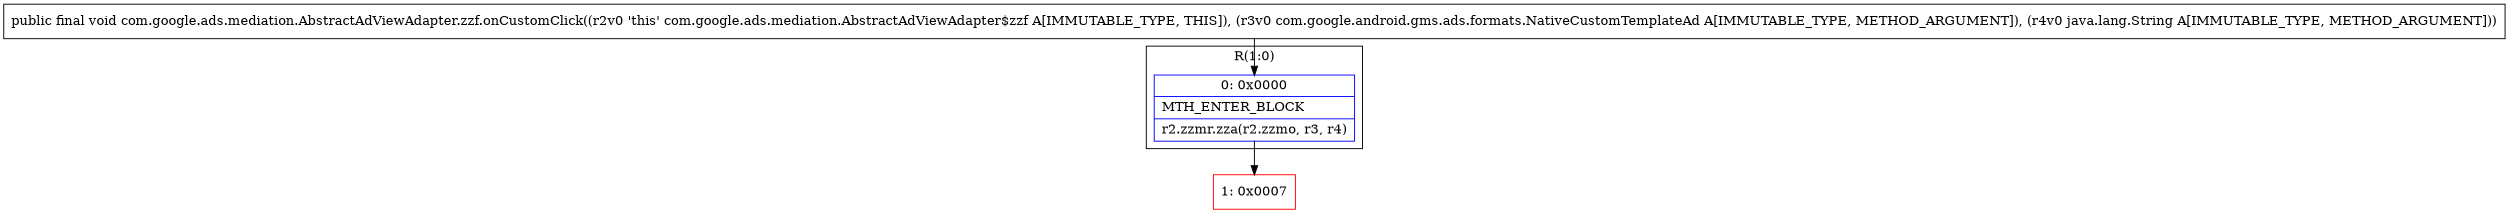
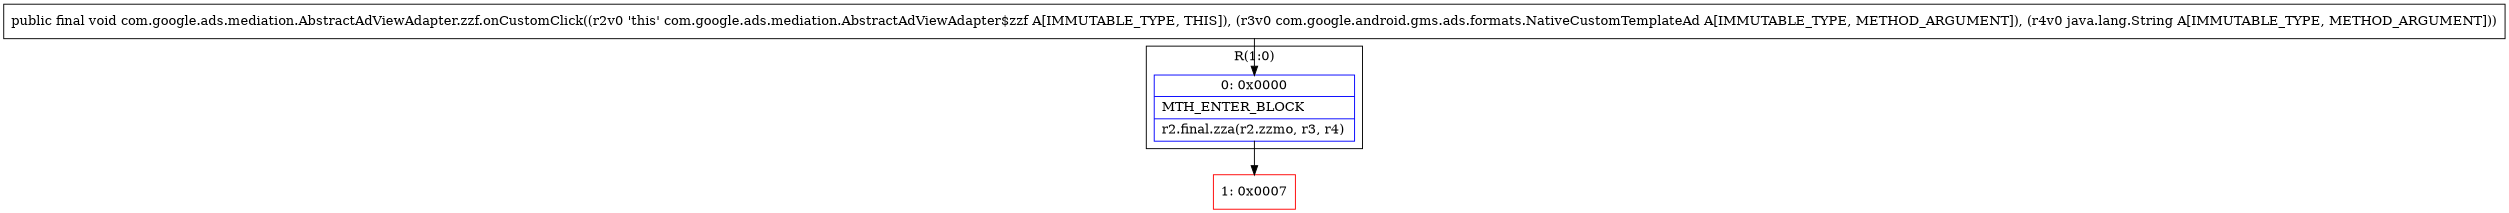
node "0: 0x0000": text "r2.zzmr.zza(r2.zzmo, r3, r4)" -> "r2.final.zza(r2.zzmo, r3, r4)"
